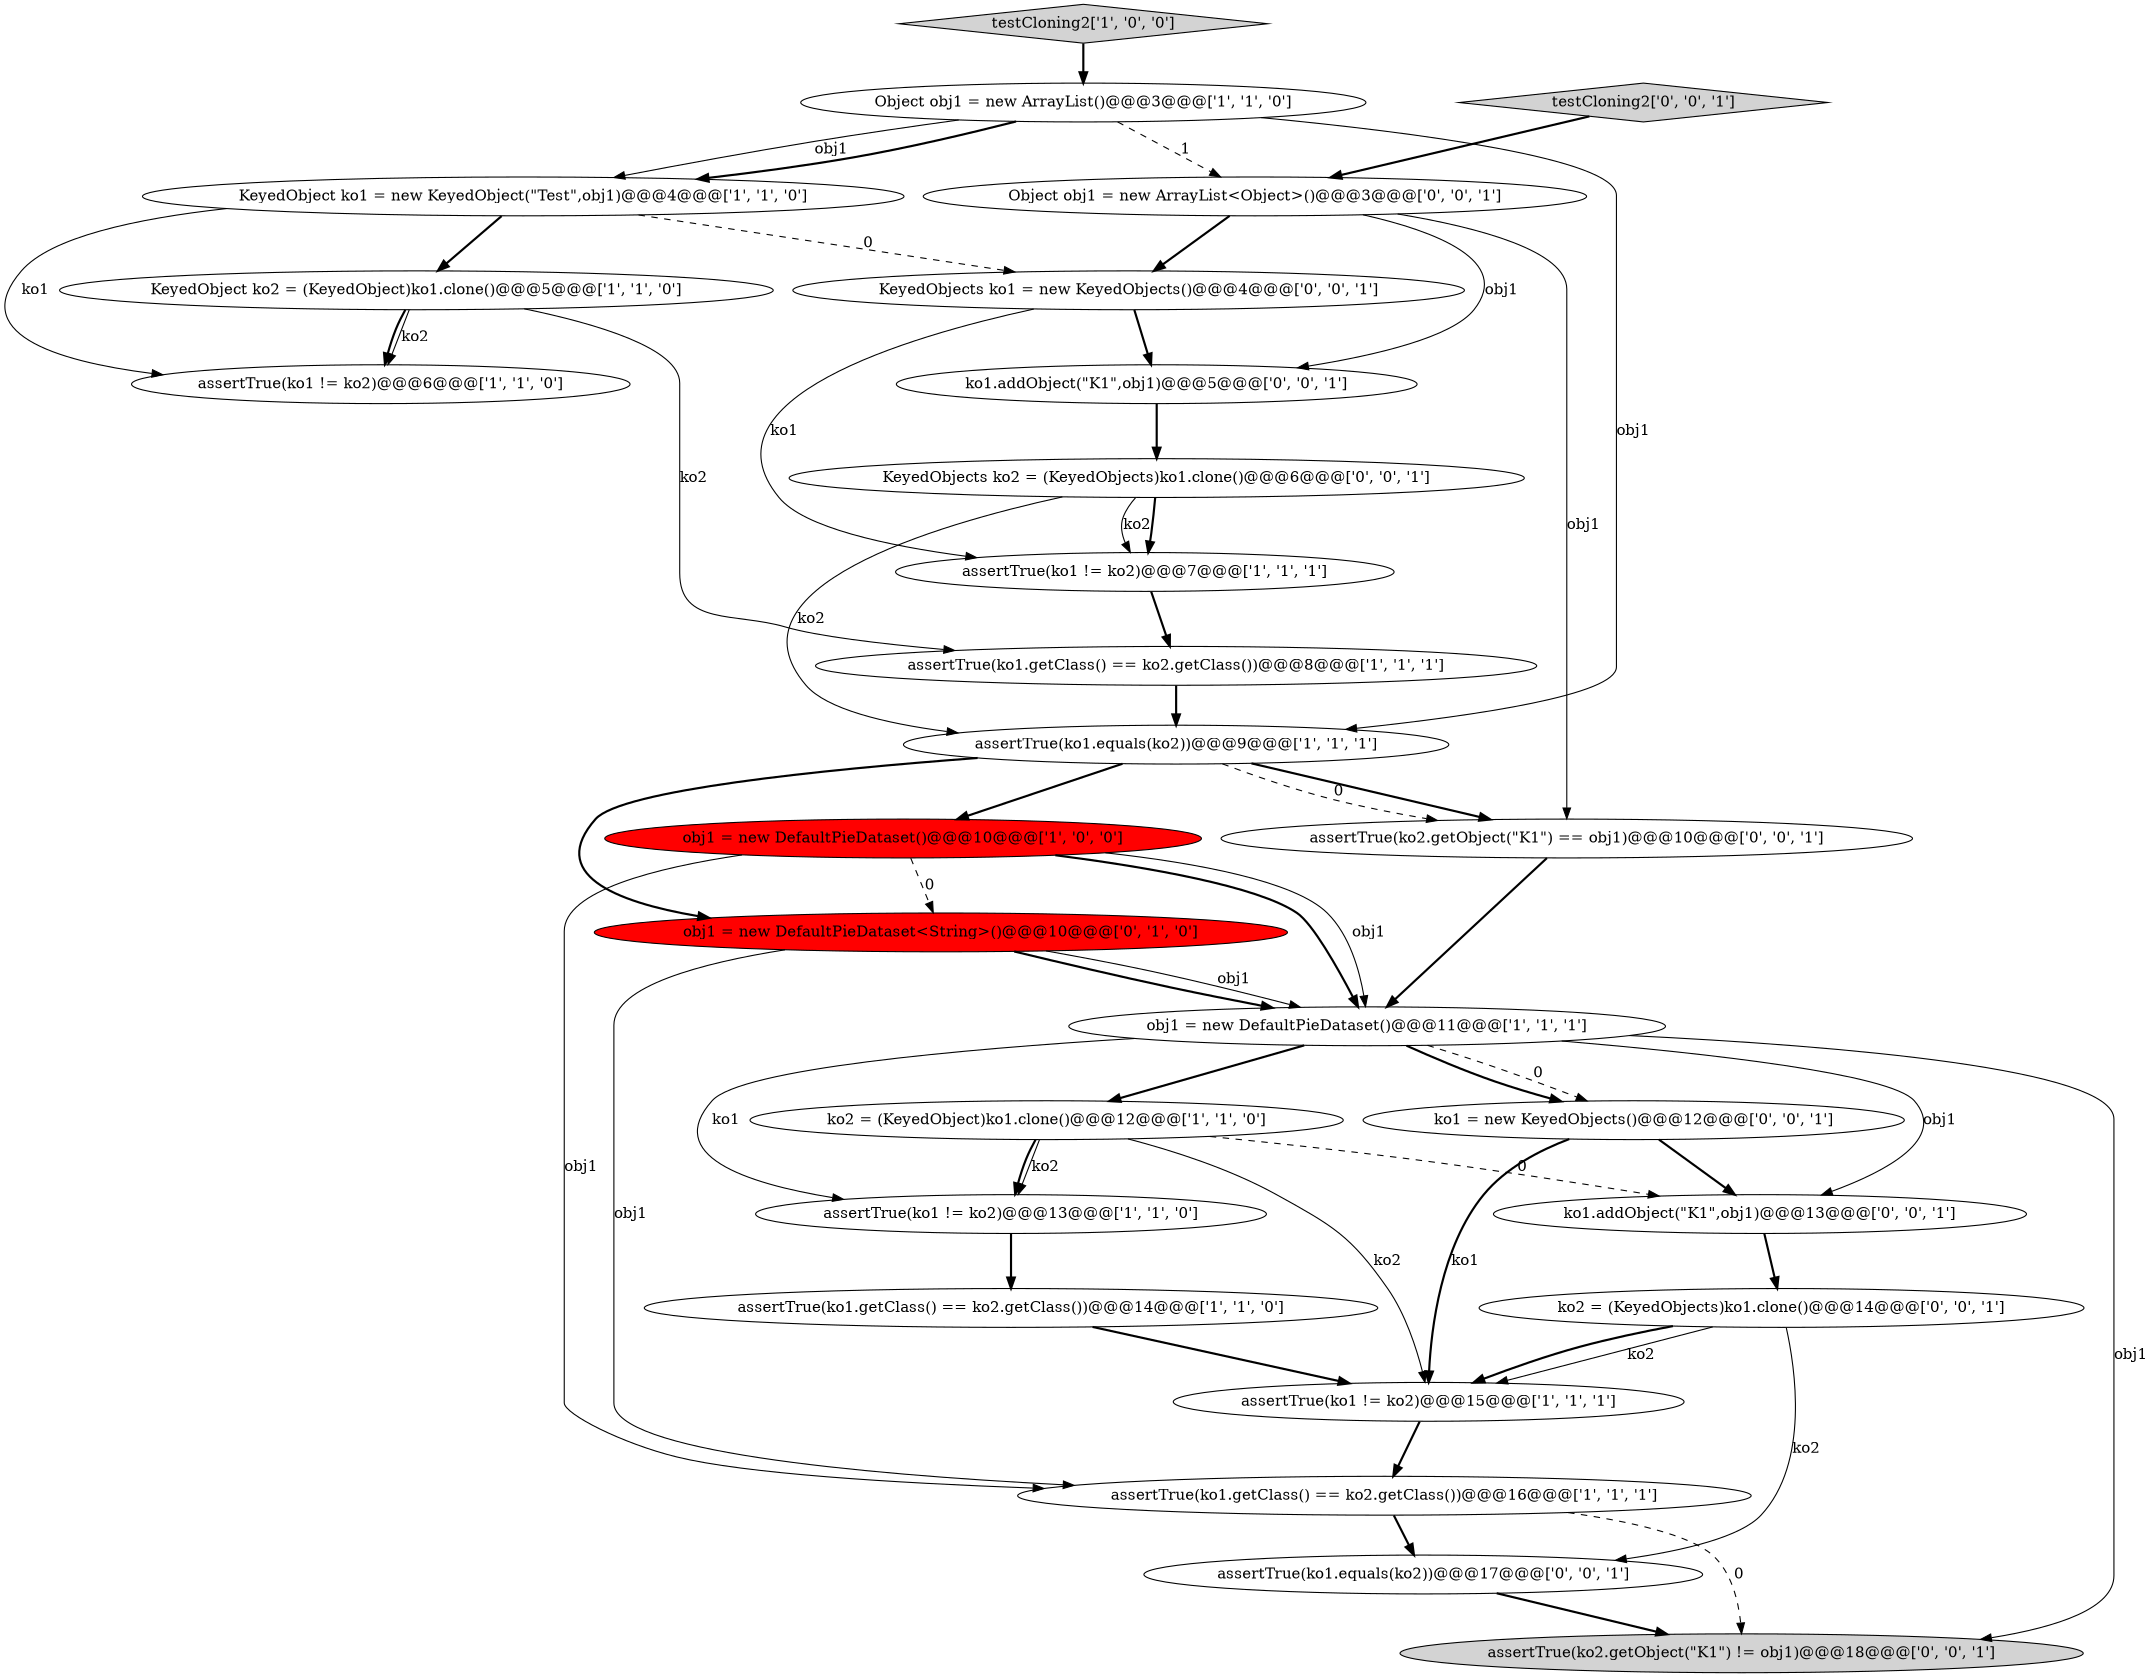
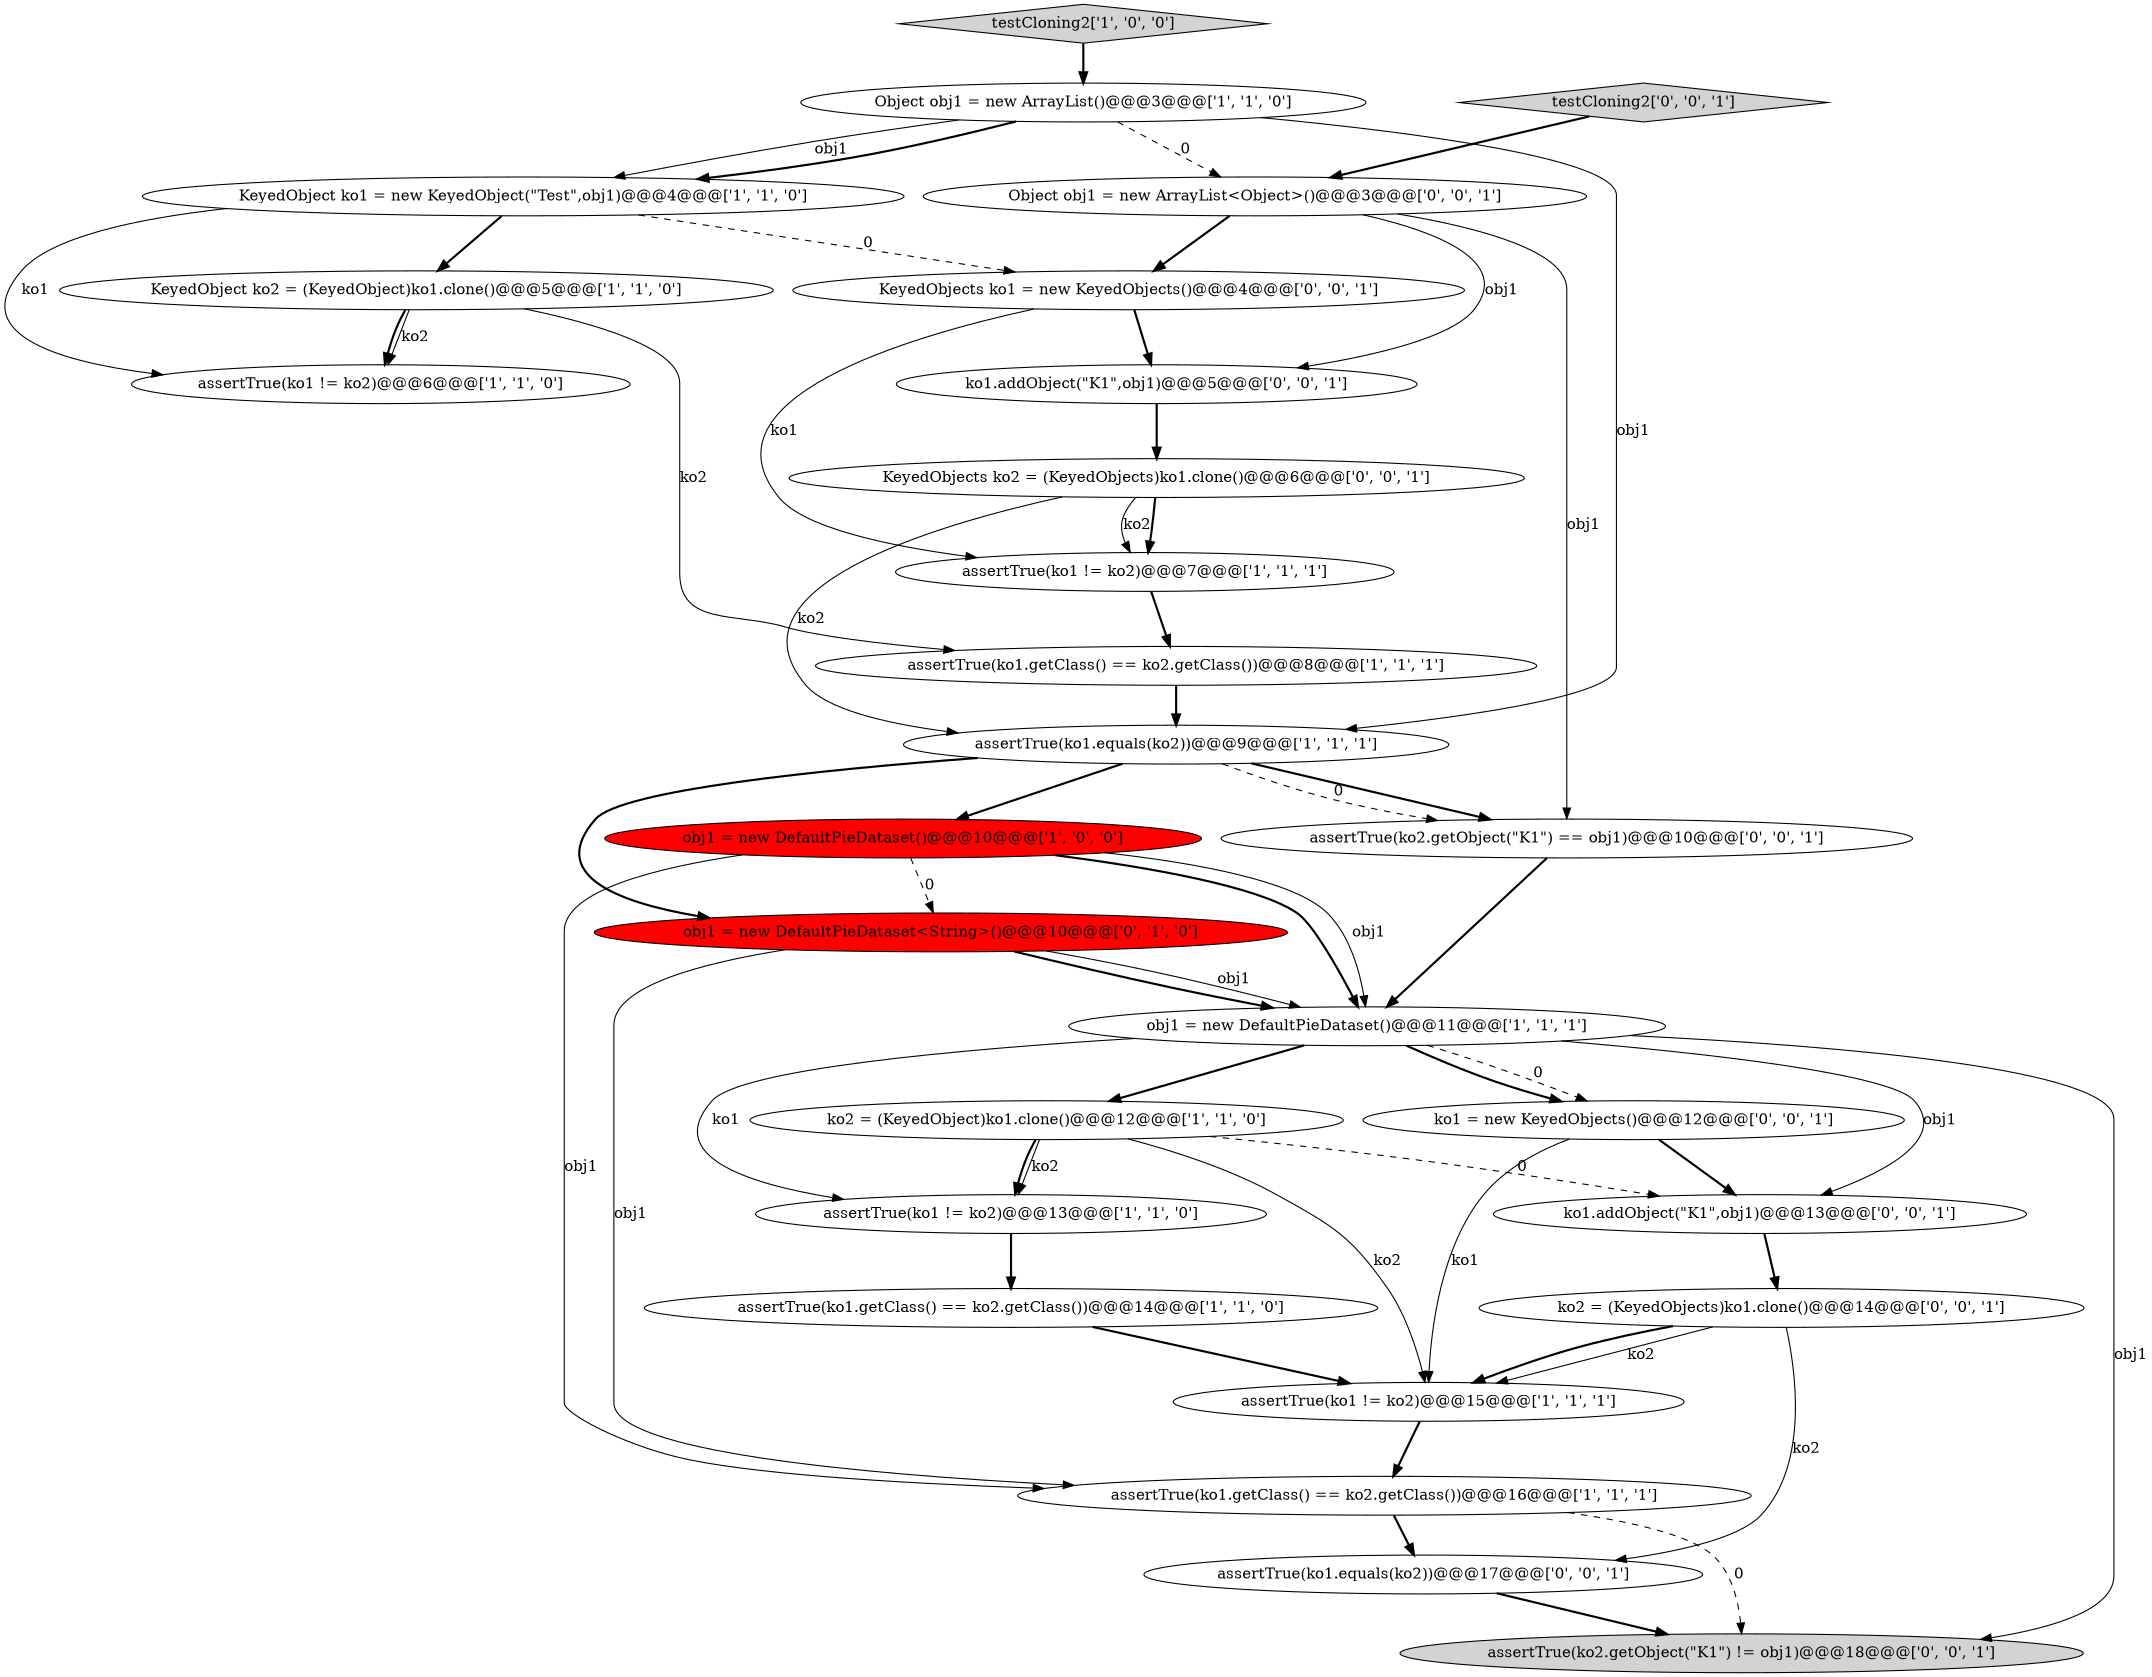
edge "Object obj1 = new ArrayList()@@@3@@@['1', '1', '0']" -> "Object obj1 = new ArrayList<Object>()@@@3@@@['0', '0', '1']": label "1" -> "0"
edge "ko1 = new KeyedObjects()@@@12@@@['0', '0', '1']" -> "assertTrue(ko1 != ko2)@@@15@@@['1', '1', '1']": style bold -> solid
